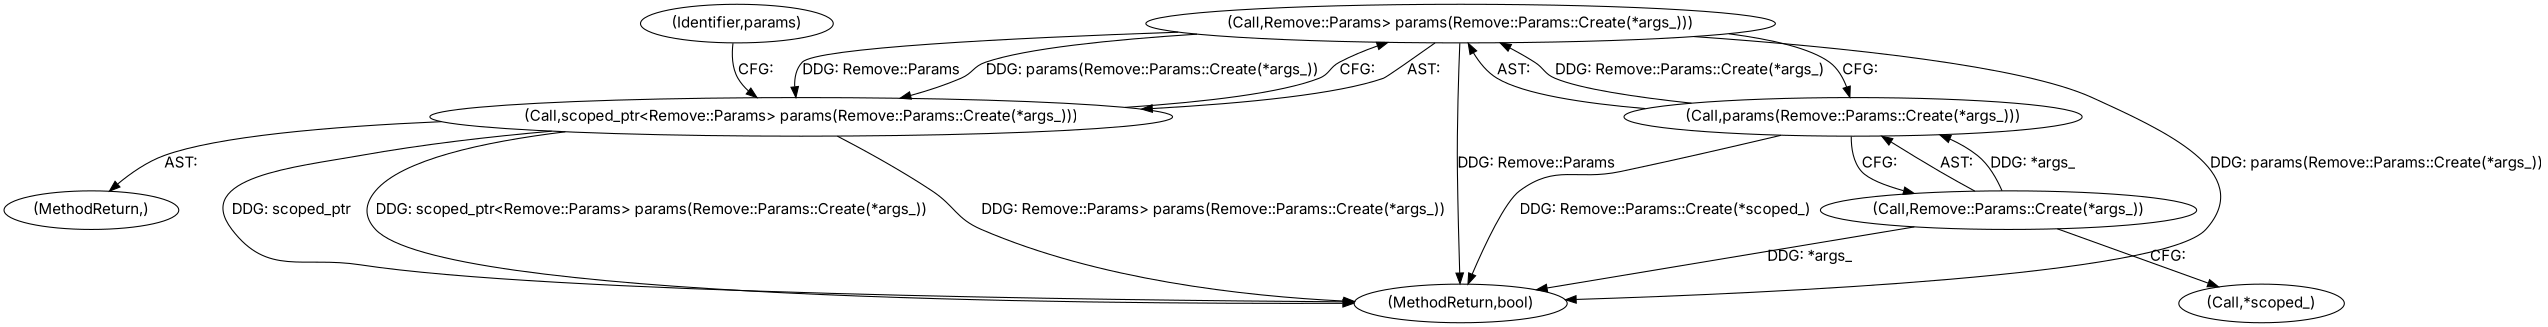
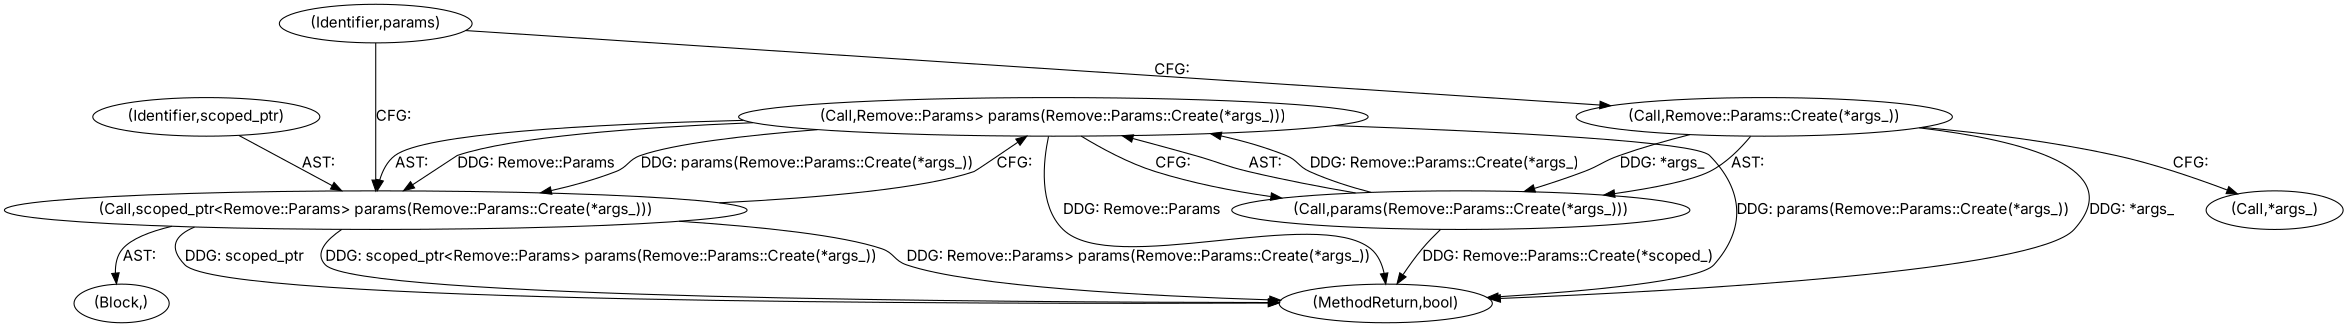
node "(Identifier,scoped_ptr)": added
edge "(Call,params(Remove::Params::Create(*args_)))" -> "(Call,Remove::Params::Create(*args_))": now "(Identifier,params)" -> "(Call,Remove::Params::Create(*args_))"
node "(MethodReturn,)": label "(MethodReturn,)" -> "(Block,)"
node "(Call,*scoped_)": label "(Call,*scoped_)" -> "(Call,*args_)"
